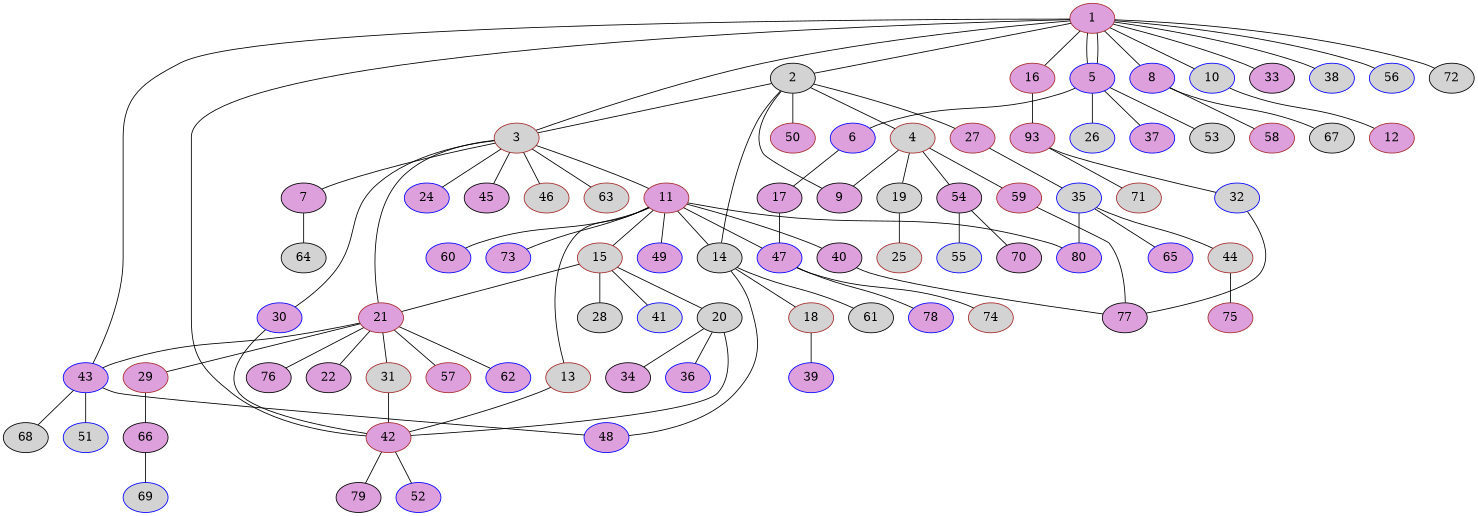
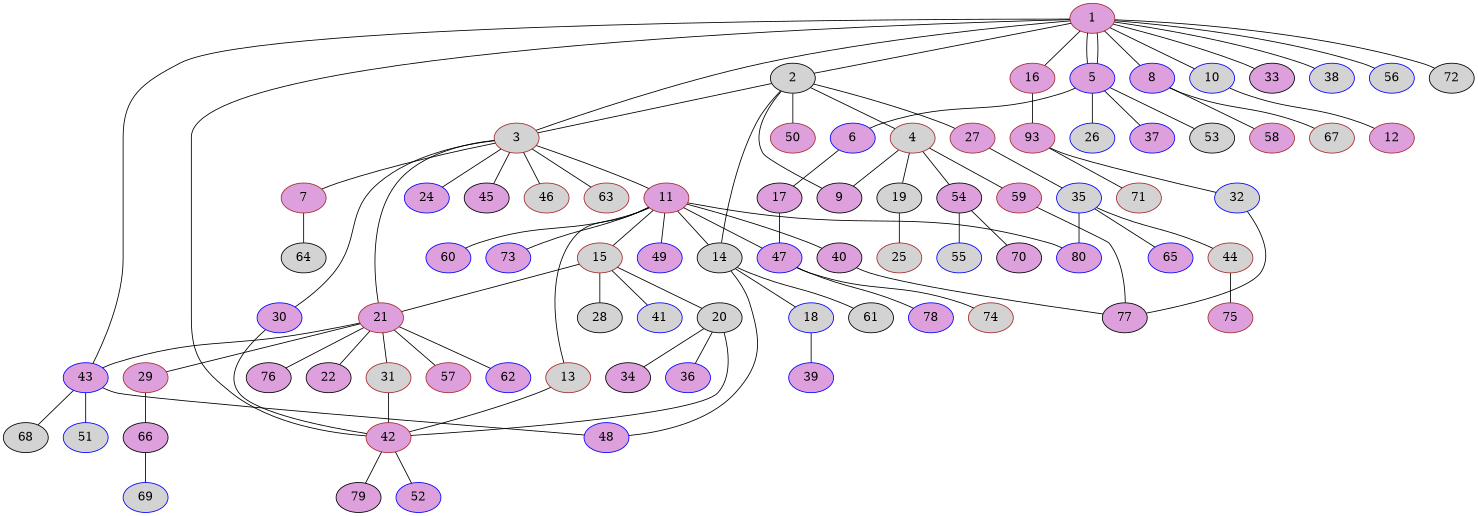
node "67": color black -> brown
node "7": color black -> brown
node "18": color brown -> blue
